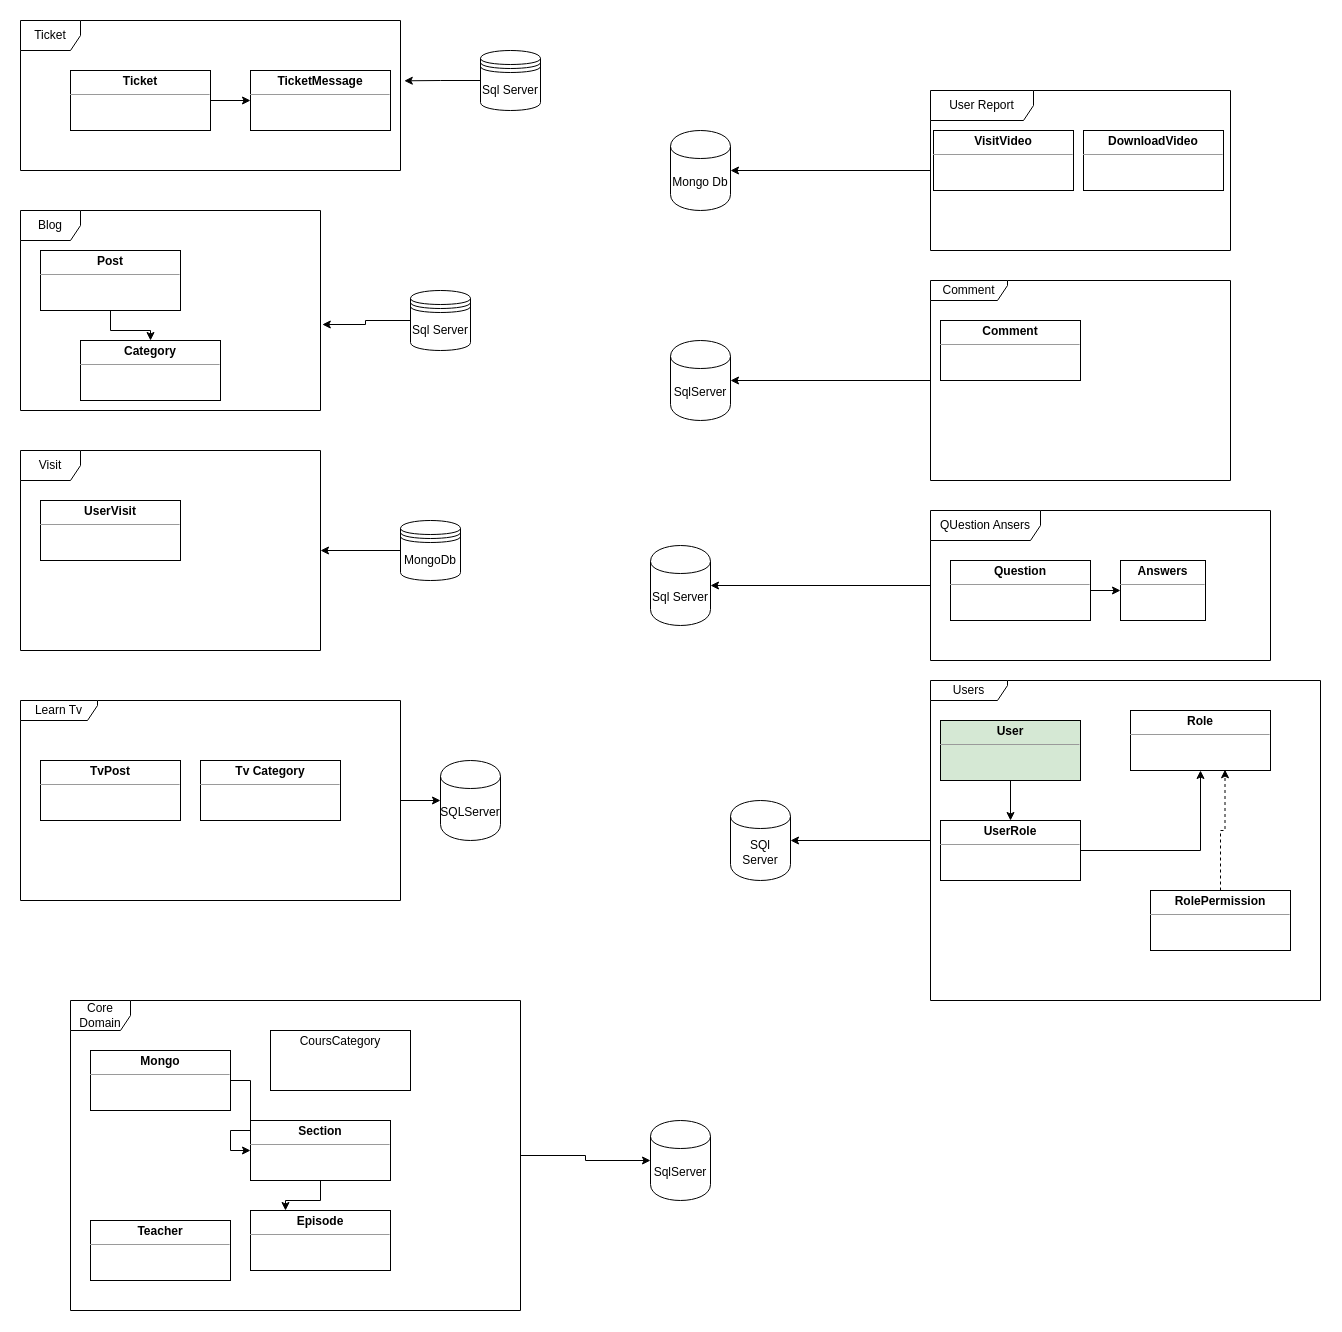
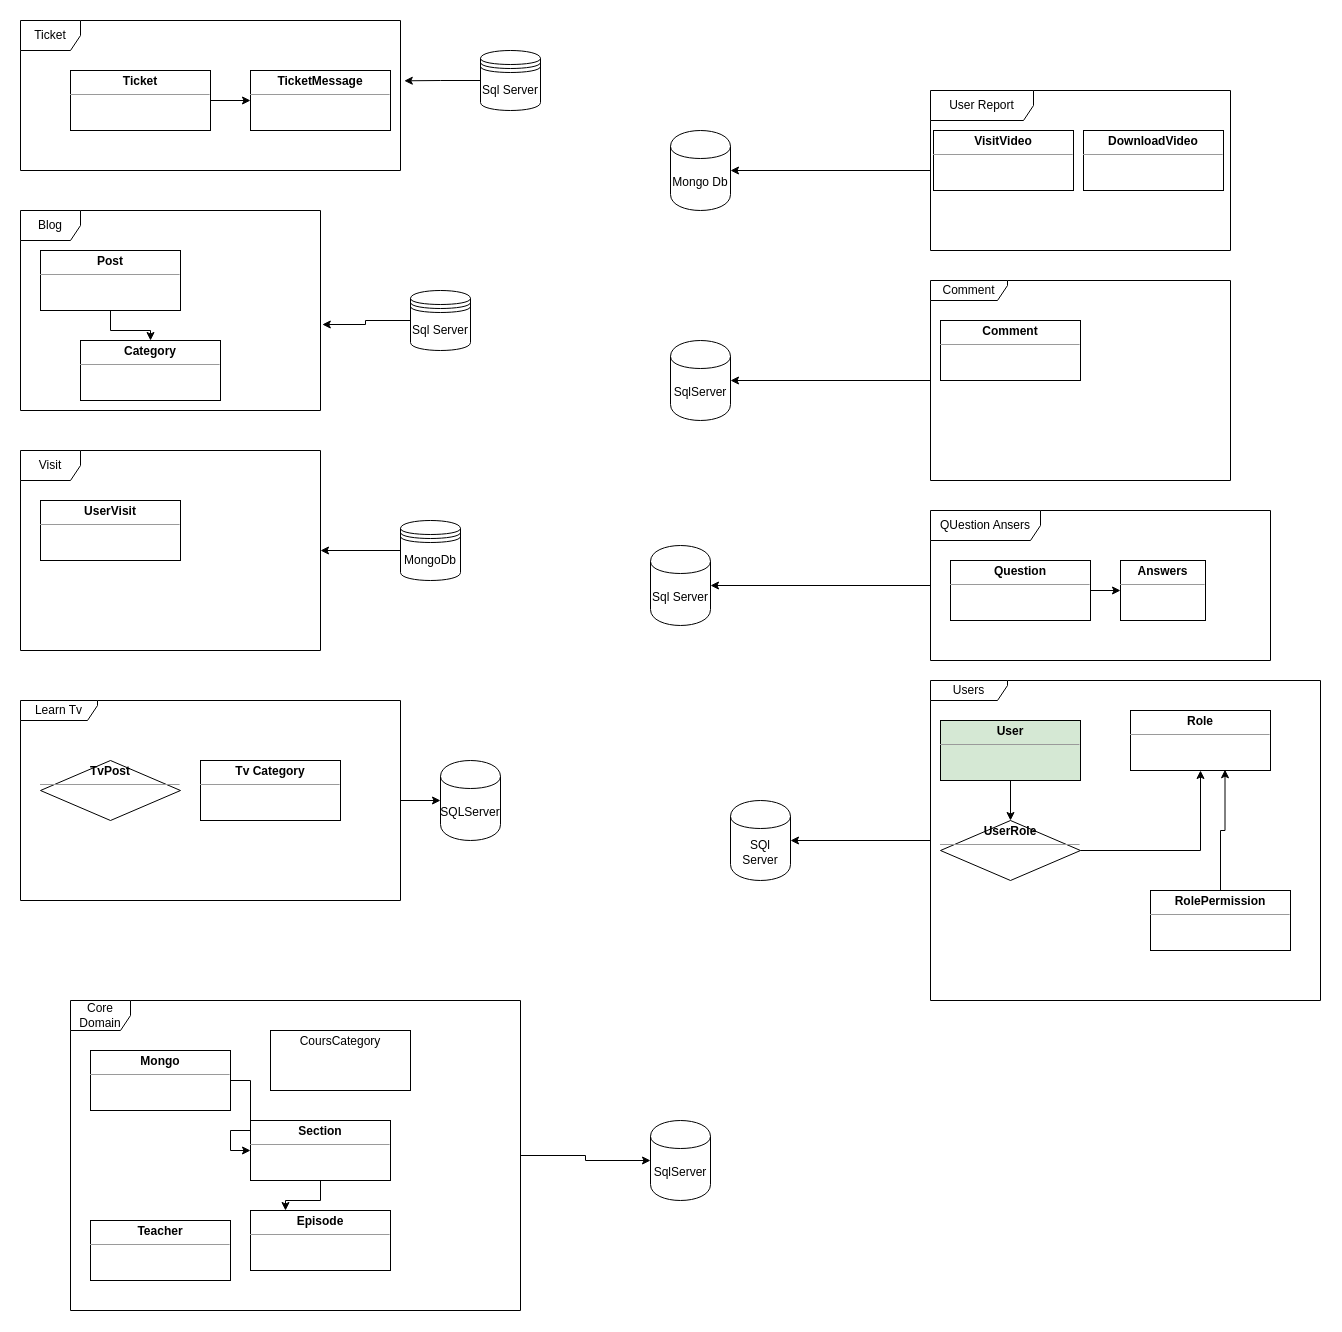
node "TvPost": shape rectangle -> diamond
edge "RolePermission" -> "Role": style dashed -> solid
node "UserRole": shape rectangle -> diamond
